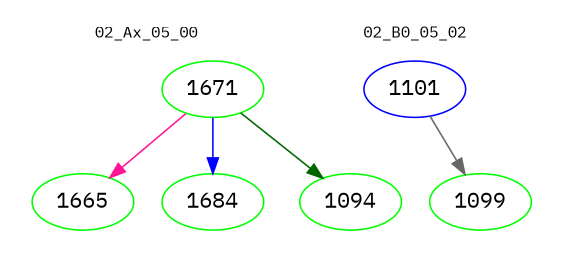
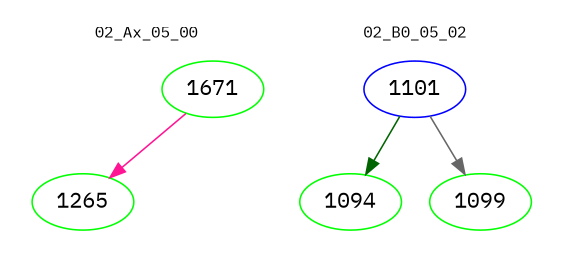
edge "1671" -> "1094": now "1101" -> "1094"
node "1665": label "1665" -> "1265"
node "1684": removed
